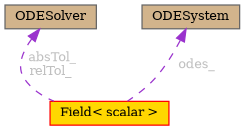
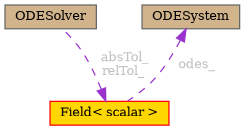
edge "Field< scalar >" -> "ODESolver": reversed
